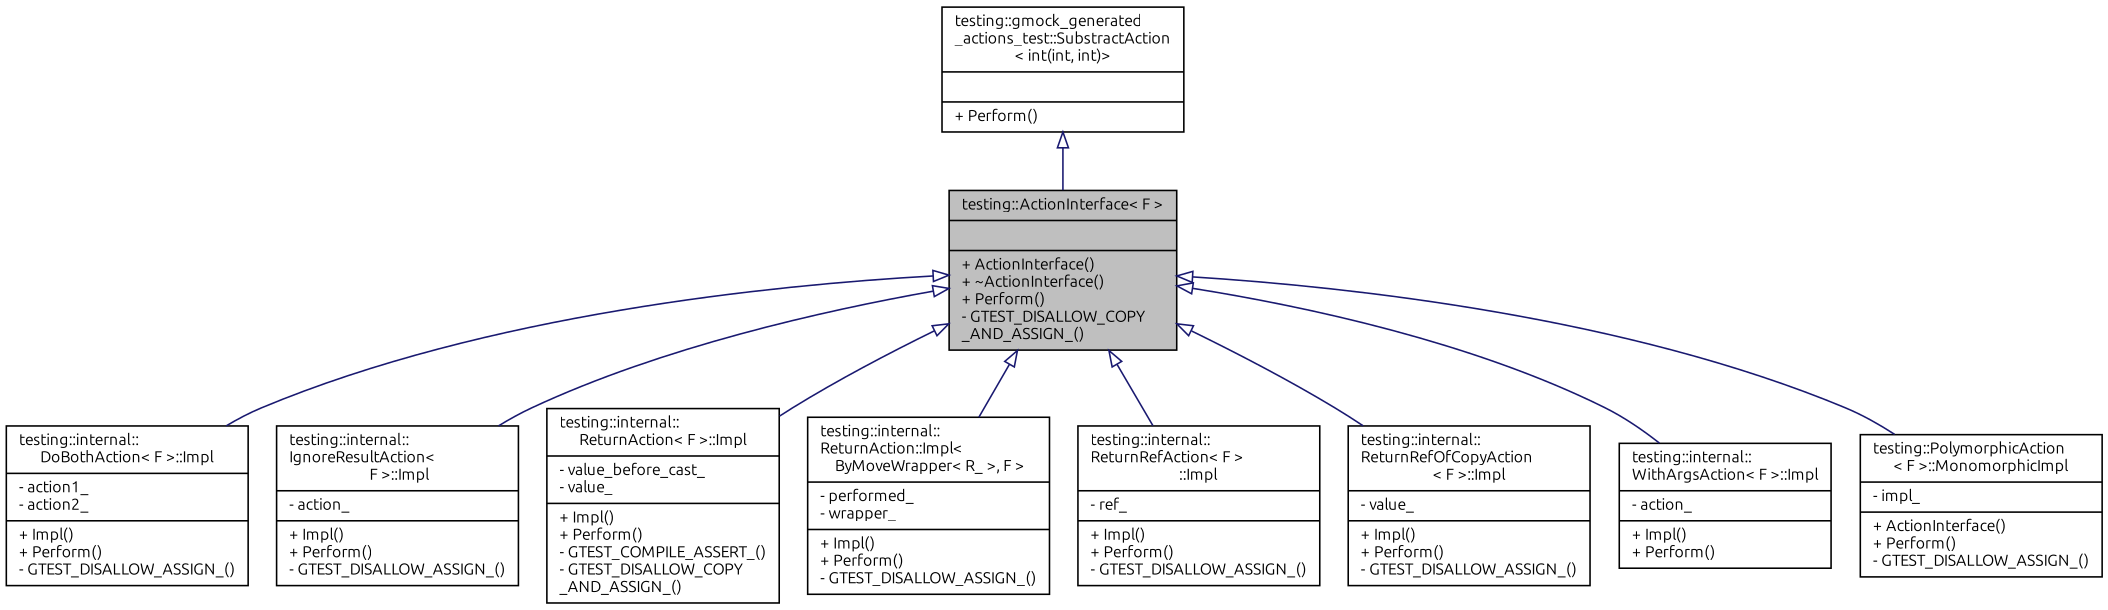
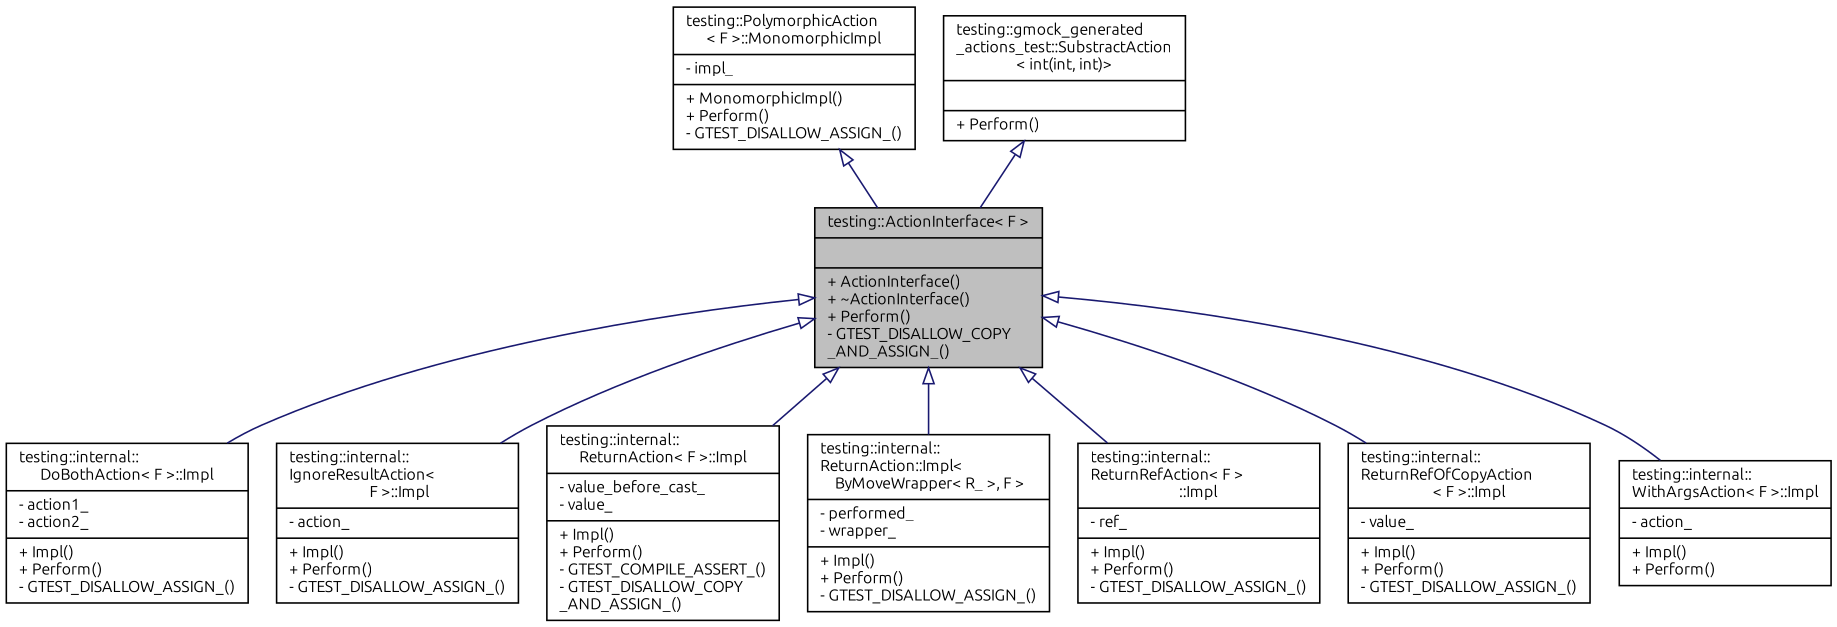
edge "testing::PolymorphicAction" -> "testing::ActionInterface< F >": reversed
node "testing::PolymorphicAction": text "+ ActionInterface()" -> "+ MonomorphicImpl()"
